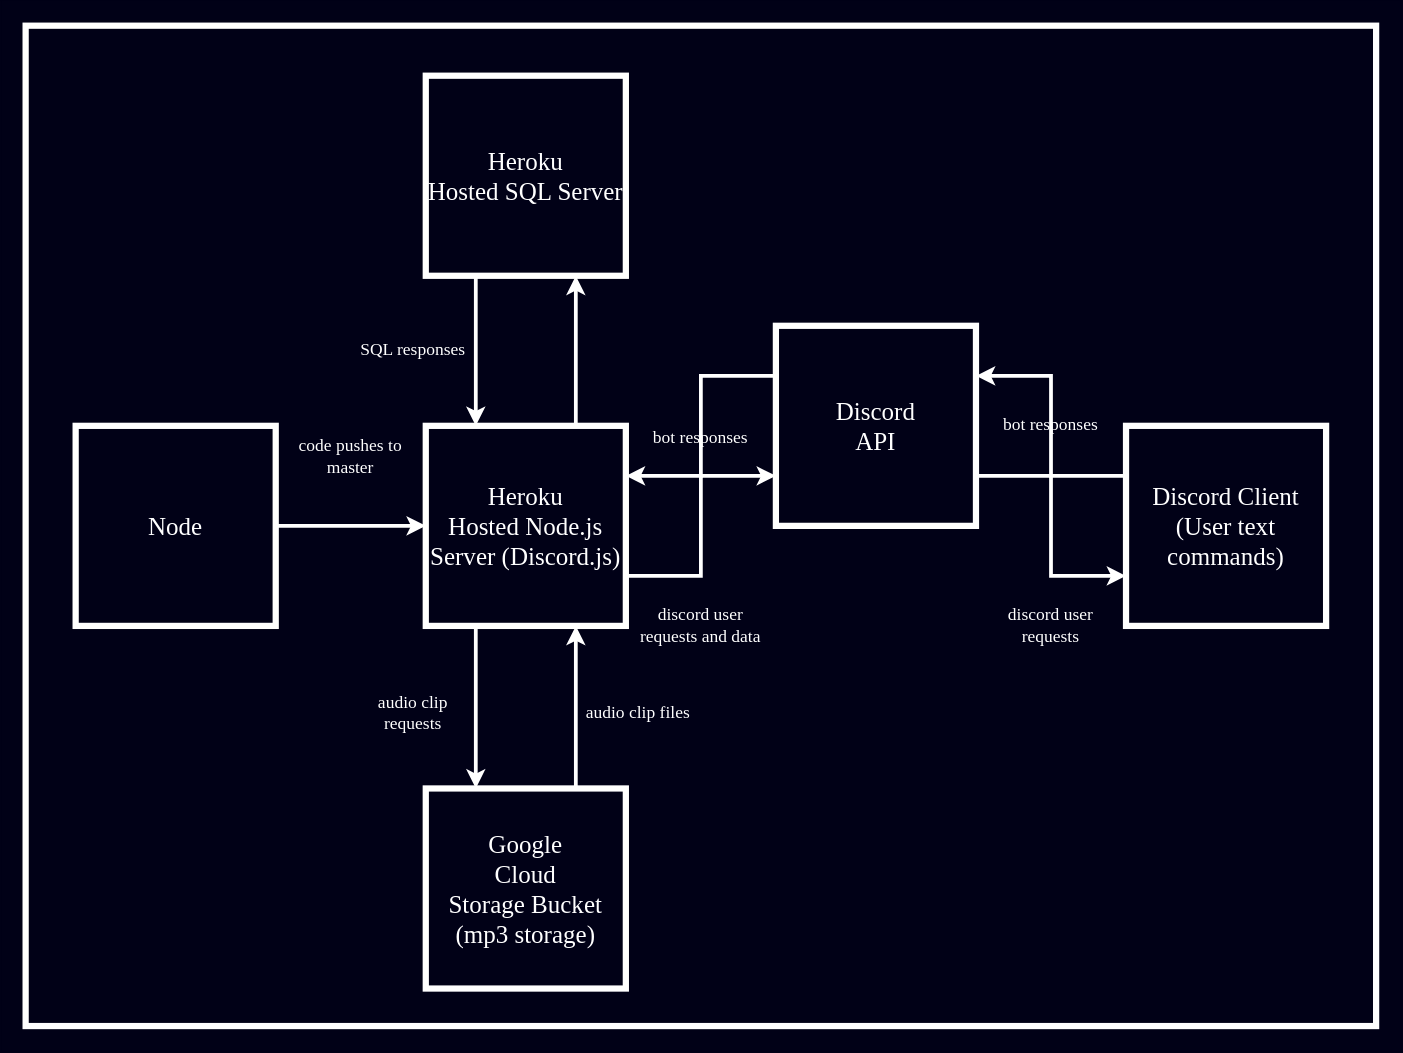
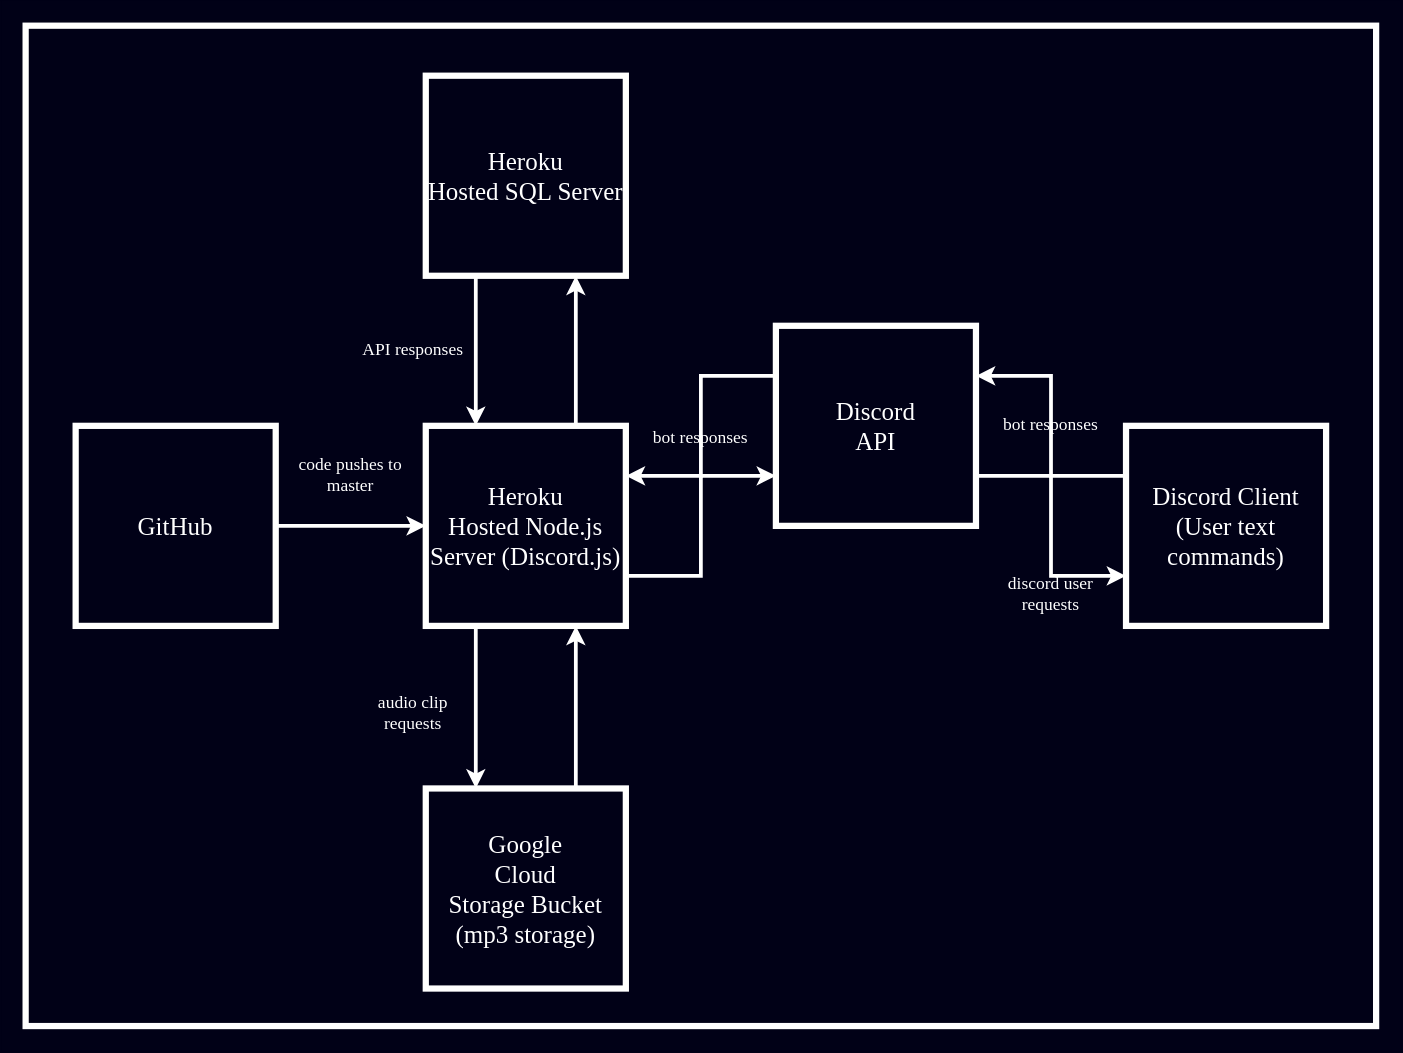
node "SQL responses": label "SQL responses" -> "API responses"
node "code pushes to master": moved (351, 457) -> (351, 476)
node "Node": label "Node" -> "GitHub"
node "discord user requests and data": removed
node "discord user requests": moved (1051, 626) -> (1051, 594)
node "audio clip files": removed
